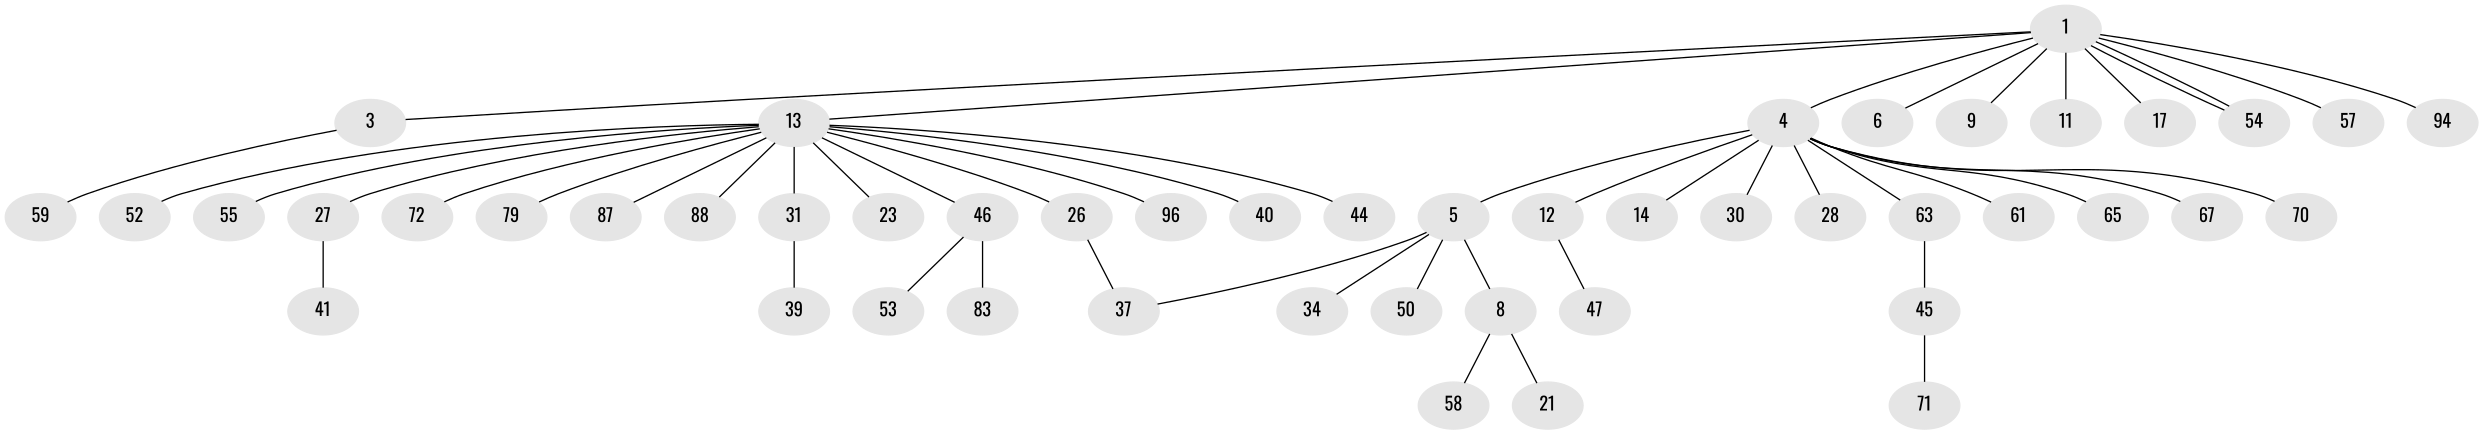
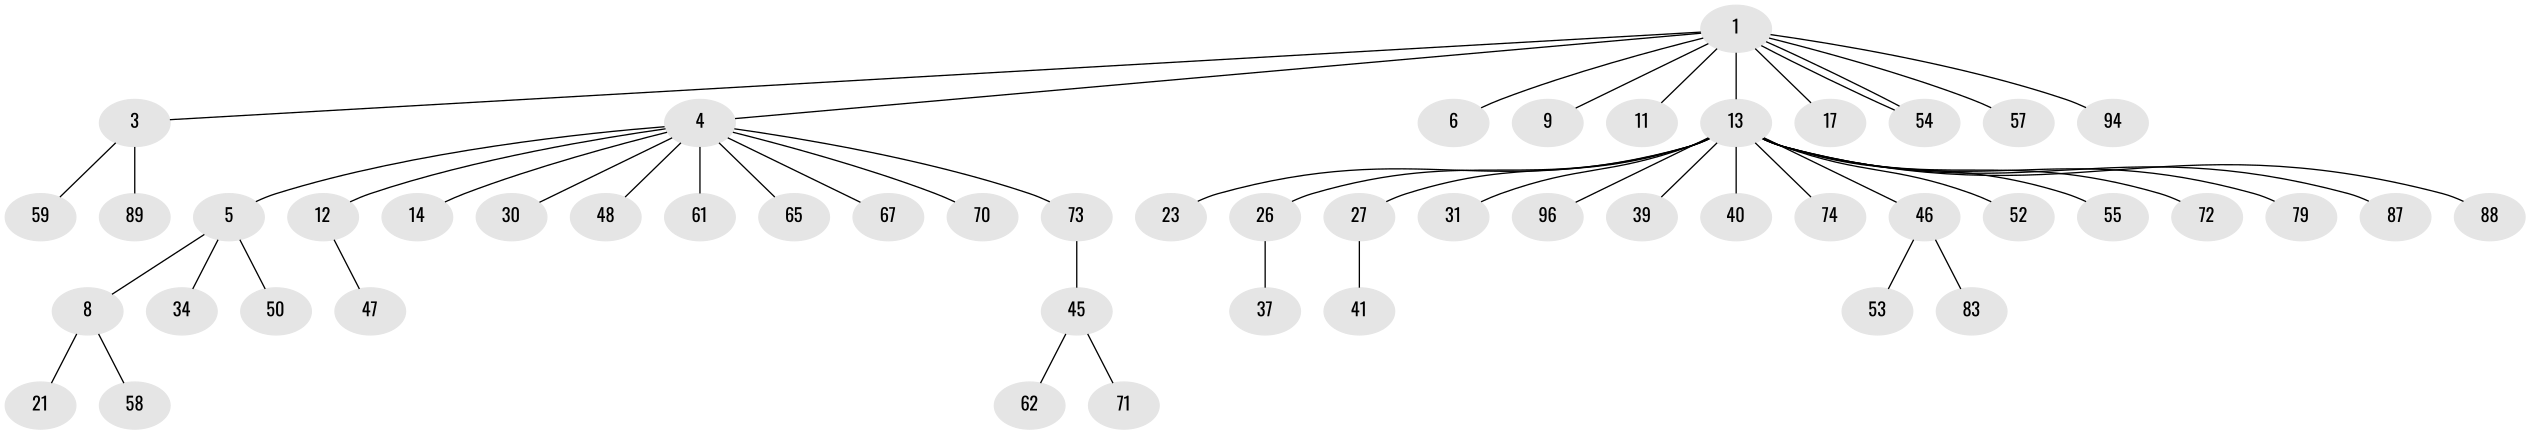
node "89": added
node "44": label "44" -> "74"
node "28": label "28" -> "48"
node "63": label "63" -> "73"
edge "31" -- "39": now "13" -- "39"
edge "5" -- "37": removed
node "62": added
